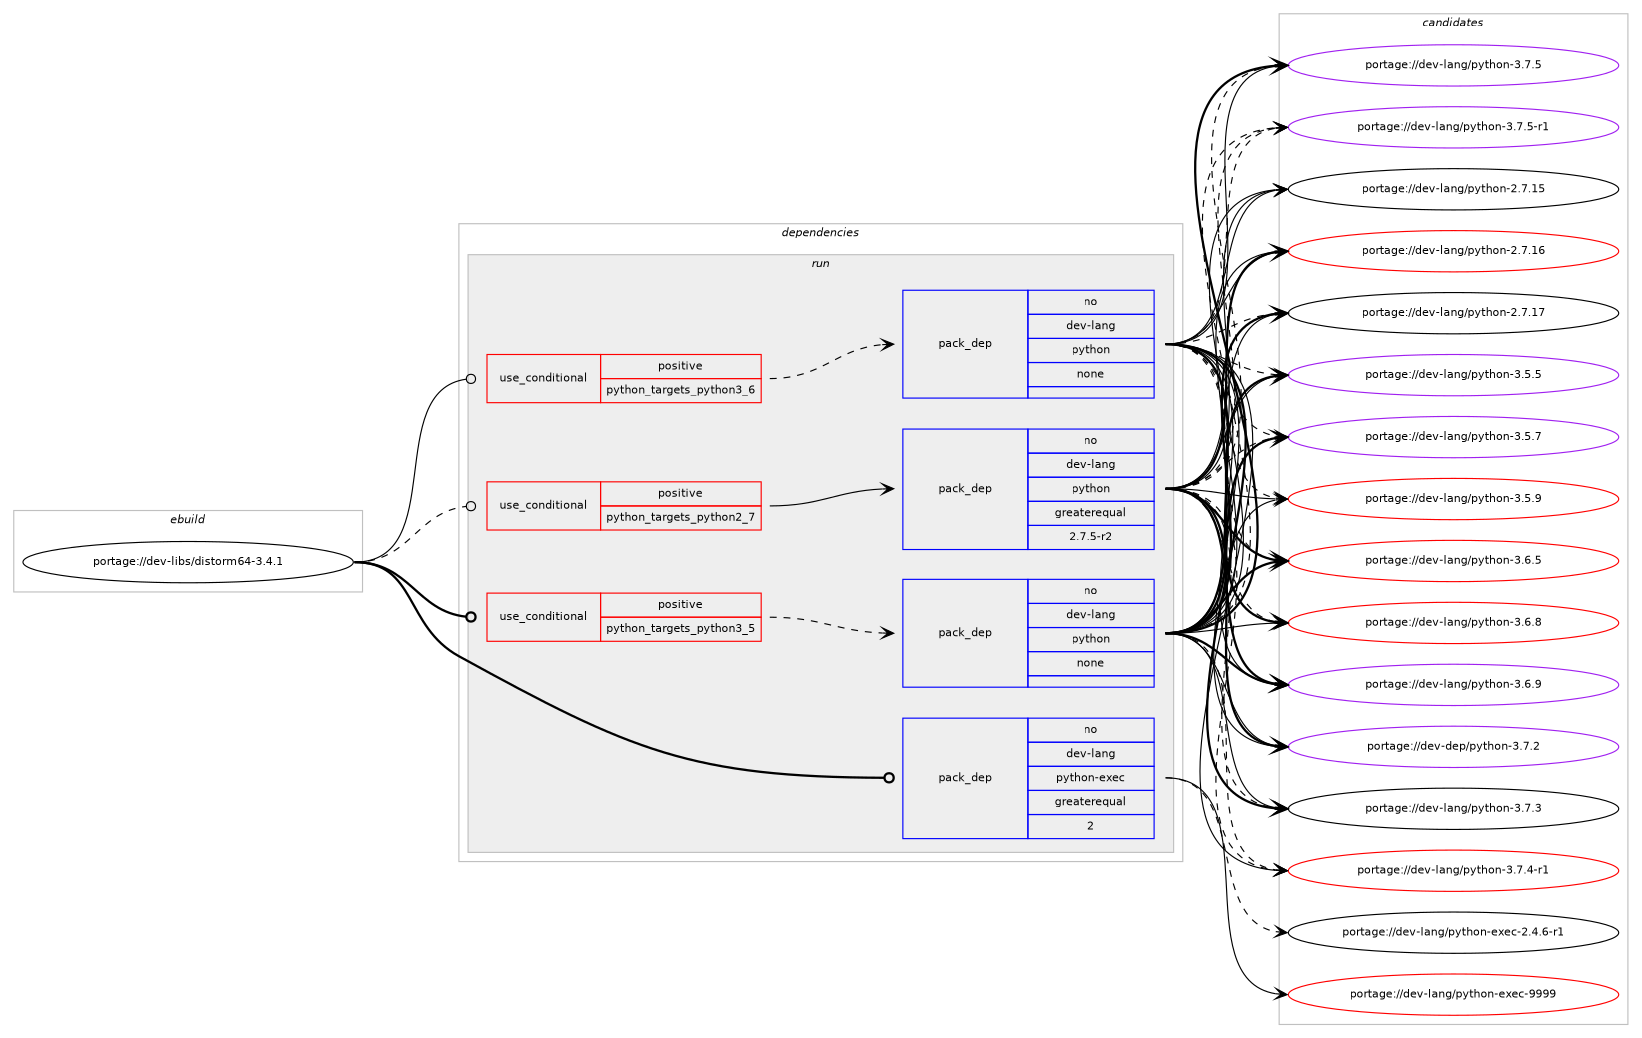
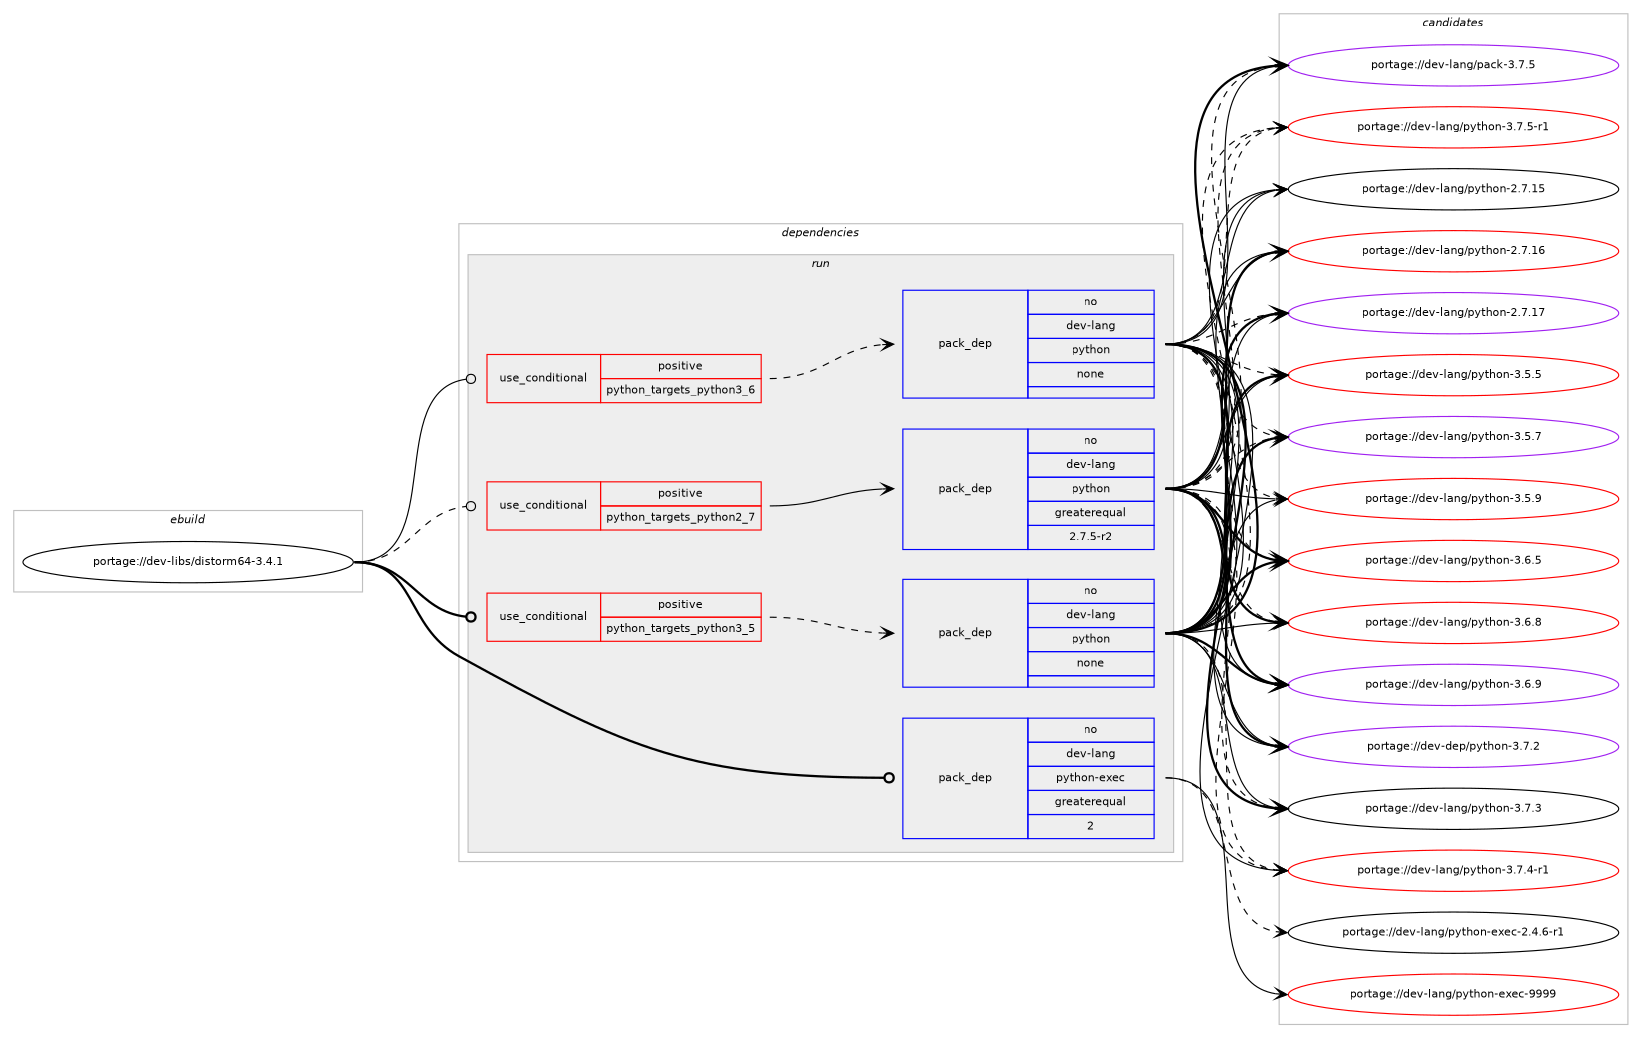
node "portage://dev-lang/python-3.7.5": label "portage://dev-lang/python-3.7.5" -> "portage://dev-lang/pack-3.7.5"
node "portage://dev-lang/python-3.7.5-r1": color purple -> red
node "portage://dev-lang/python-2.7.17": color black -> purple
node "portage://dev-lang/python-3.5.5": color purple -> red
